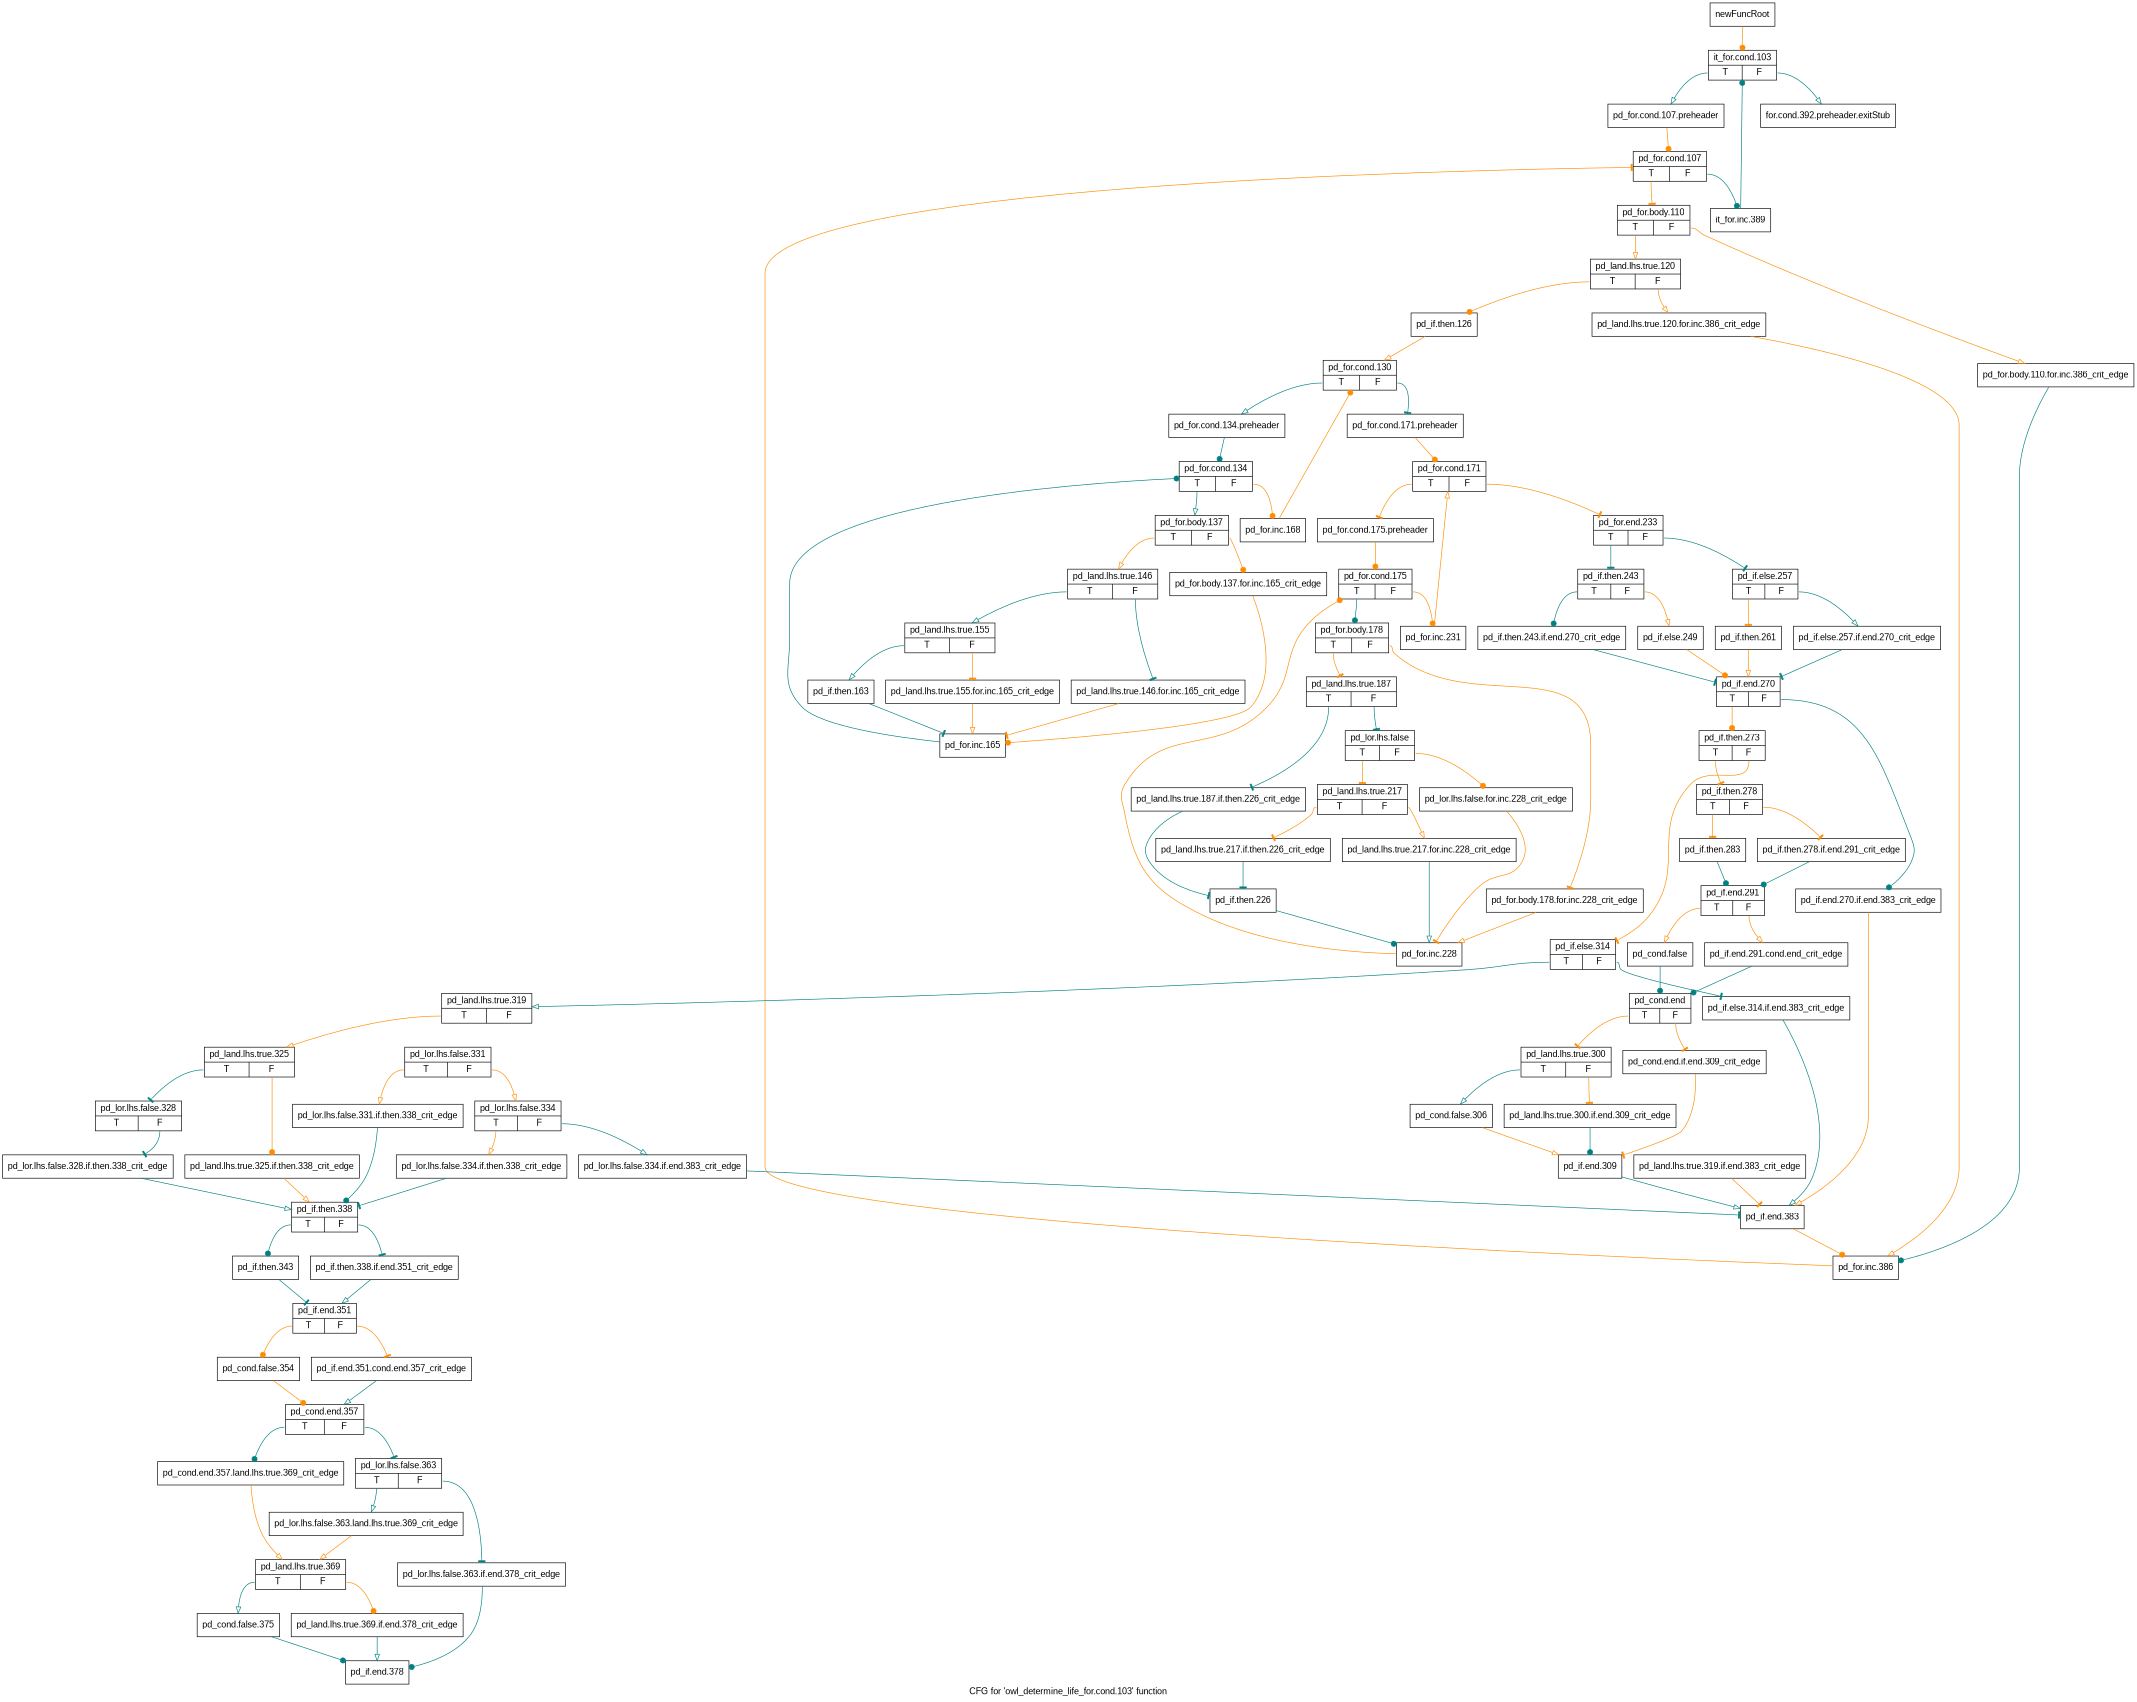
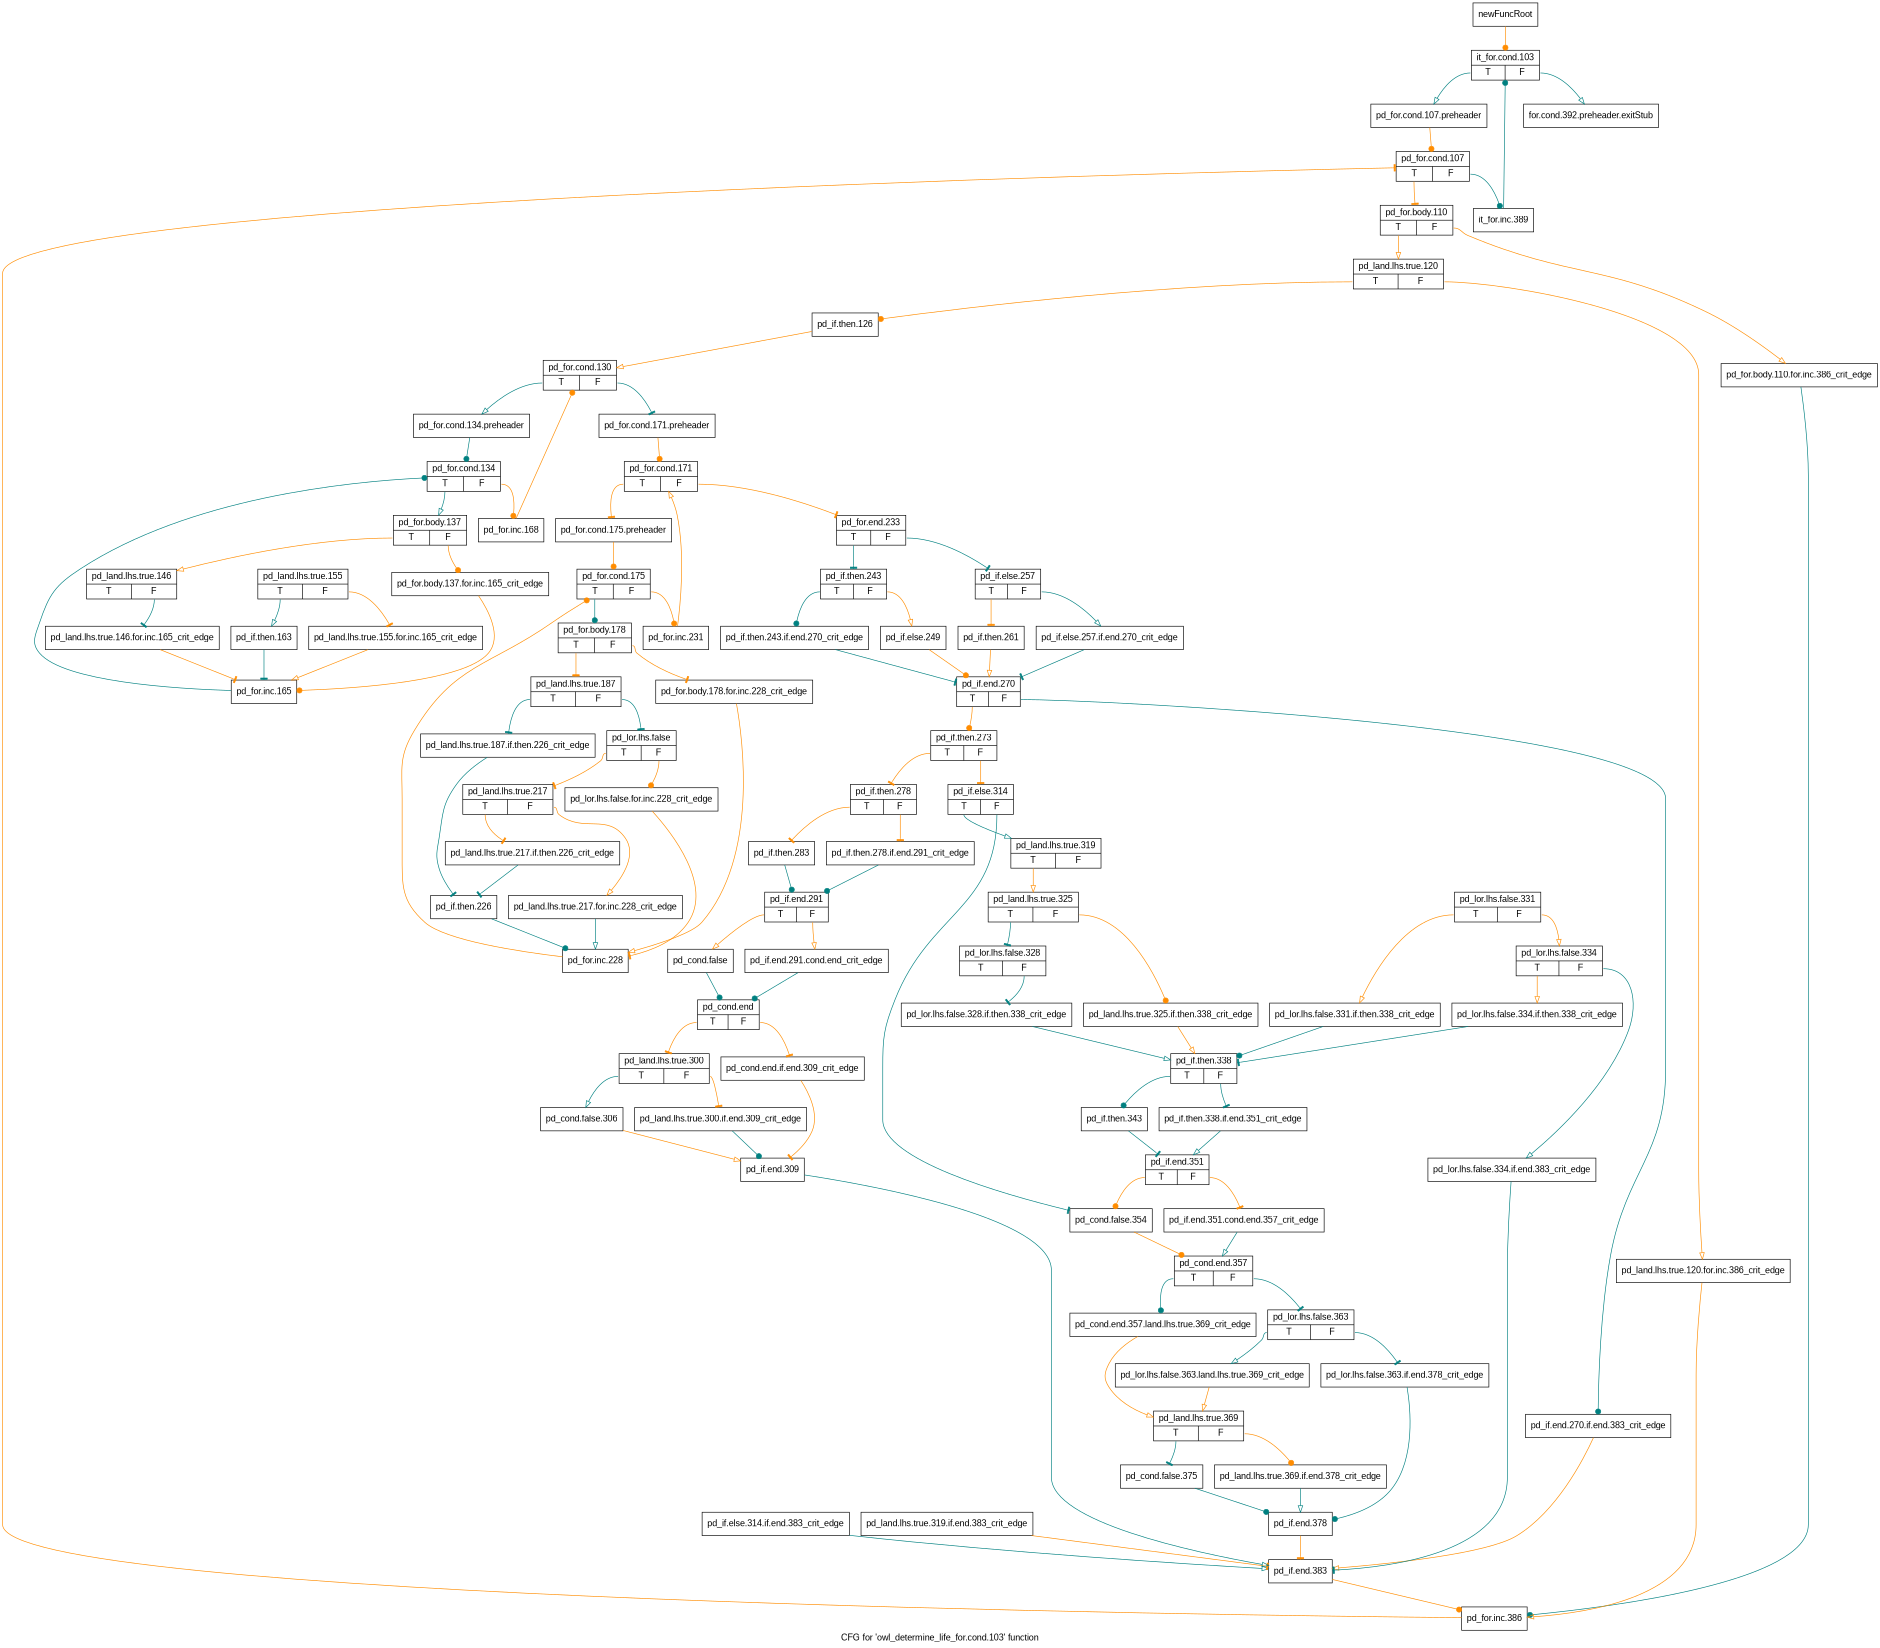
edge "pd_land.lhs.true.146" -> "pd_land.lhs.true.155": removed
edge "pd_if.else.314" -> "pd_if.else.314.if.end.383_crit_edge": now "pd_if.else.314" -> "pd_cond.false.354"
edge "pd_if.end.378" -> "pd_if.end.383": added
edge "pd_land.lhs.true.369" -> "pd_cond.false.375": arrowhead onormal -> tee
